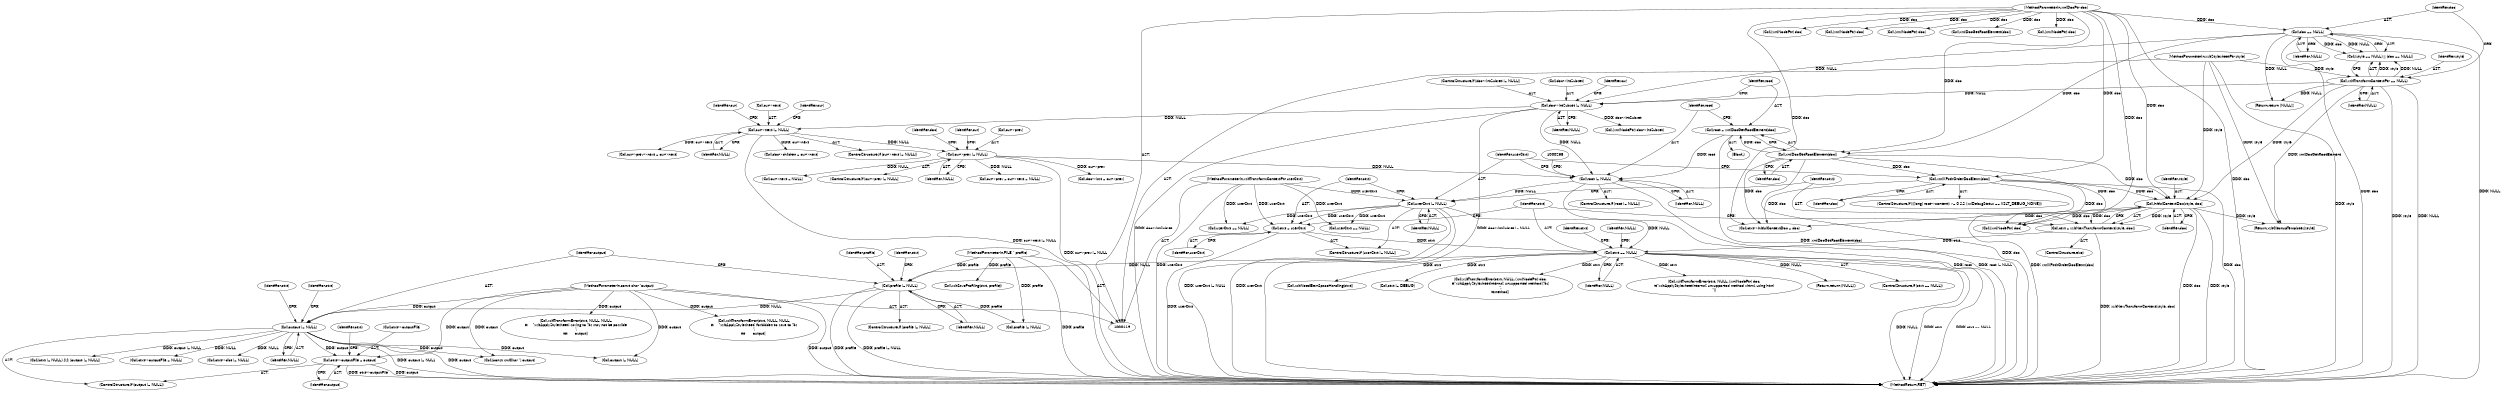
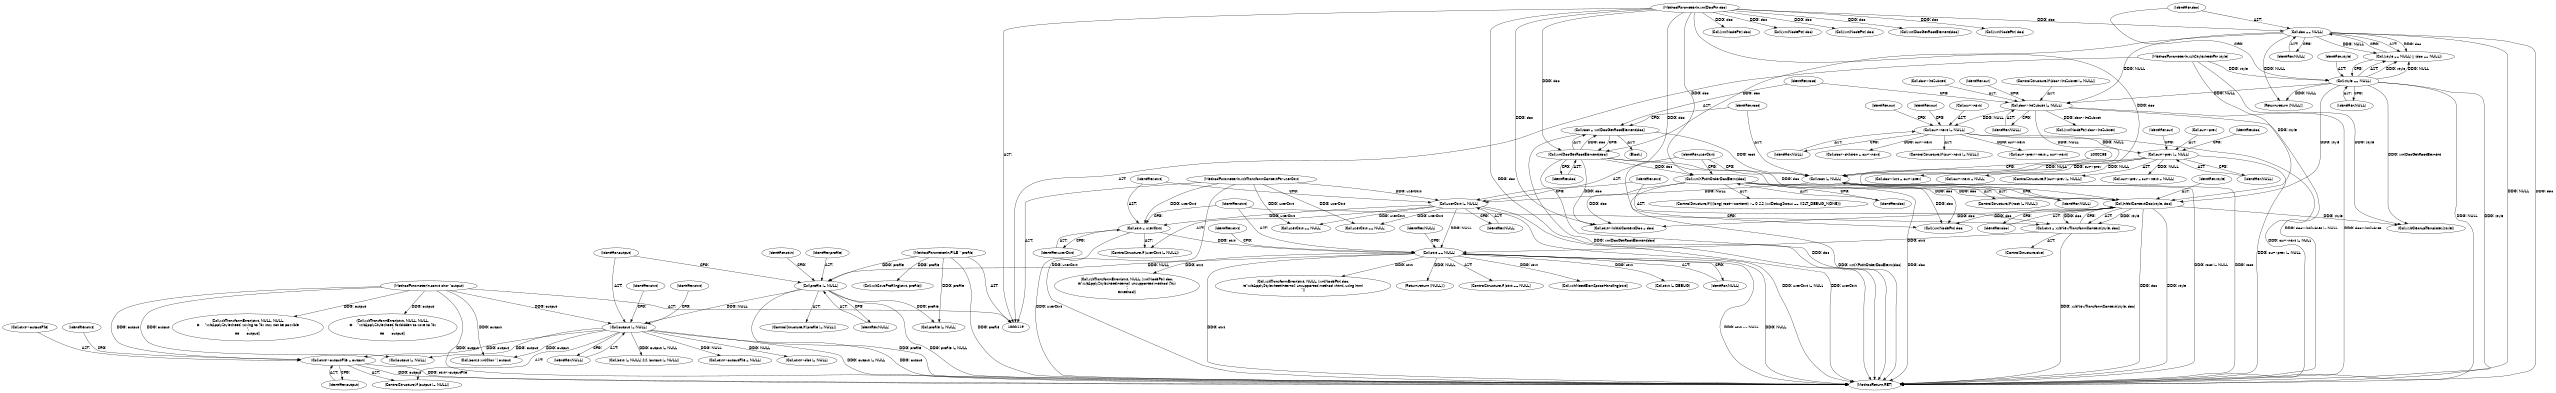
node "(Call,xsltTransformContextPtr == NULL)": label "(Call,xsltTransformContextPtr == NULL)" -> "(Call,style == NULL)"
node "(Return,xsltCleanupTemplates(style))": label "(Return,xsltCleanupTemplates(style))" -> "(Call,xsltCleanupTemplates(style))"
edge "(MethodParameterIn,xsltStylesheetPtr style)" -> "(MethodReturn,RET)": removed, label "DDG: style"
